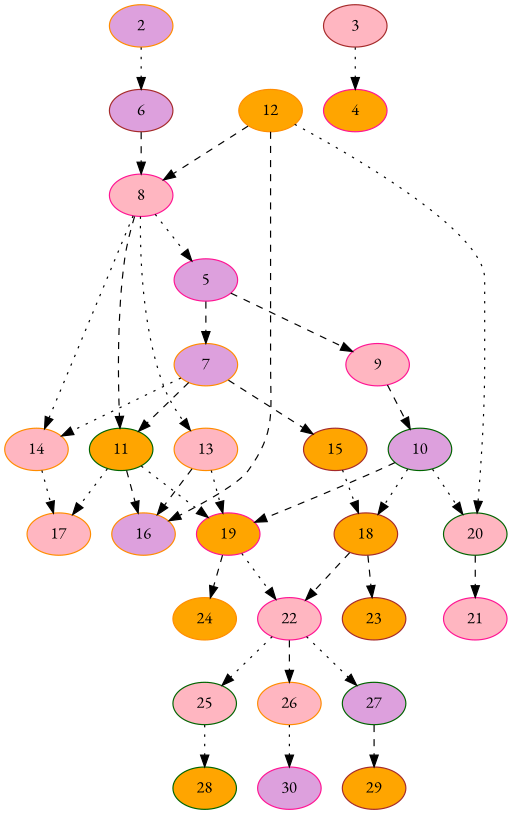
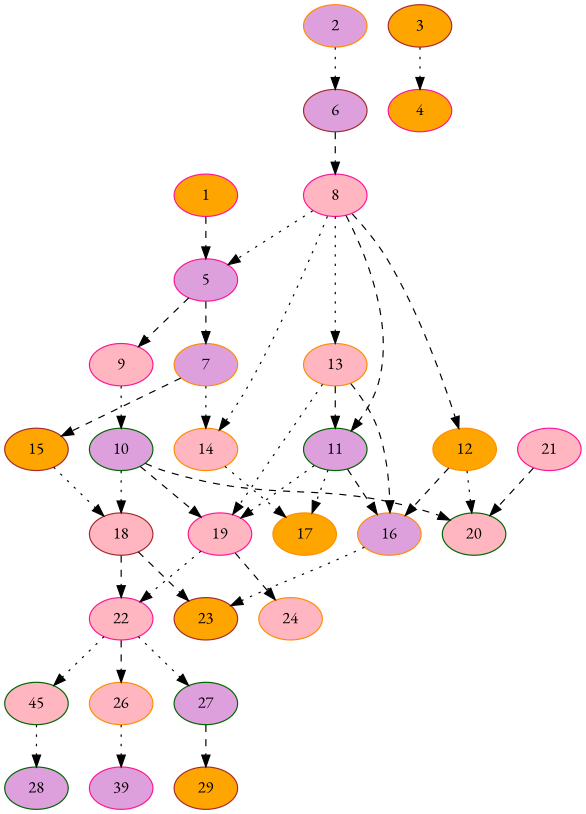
node "3": fillcolor lightpink -> orange
edge "12" -> "8": reversed
node "1": added
edge "9" -> "10": style dashed -> dotted
edge "7" -> "11": now "13" -> "11"
node "11": fillcolor orange -> plum
edge "10" -> "20": style dotted -> dashed
node "17": fillcolor lightpink -> orange
node "19": fillcolor orange -> lightpink
node "18": fillcolor orange -> lightpink
edge "20" -> "21": reversed
edge "16" -> "23": added
node "24": fillcolor orange -> lightpink
node "25": label "25" -> "45"
node "28": fillcolor orange -> plum
node "30": label "30" -> "39"
